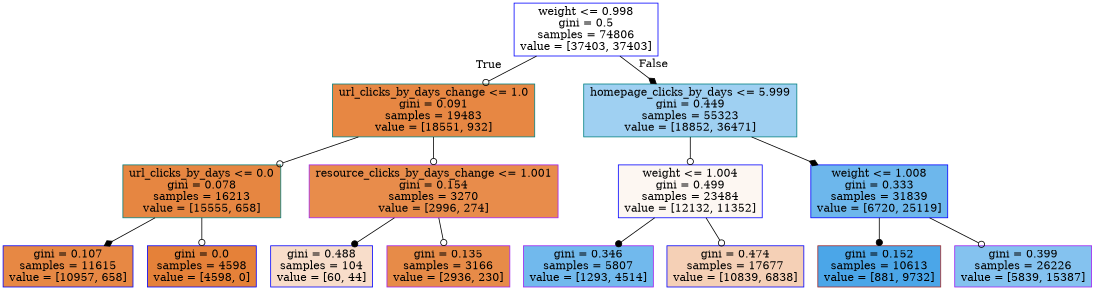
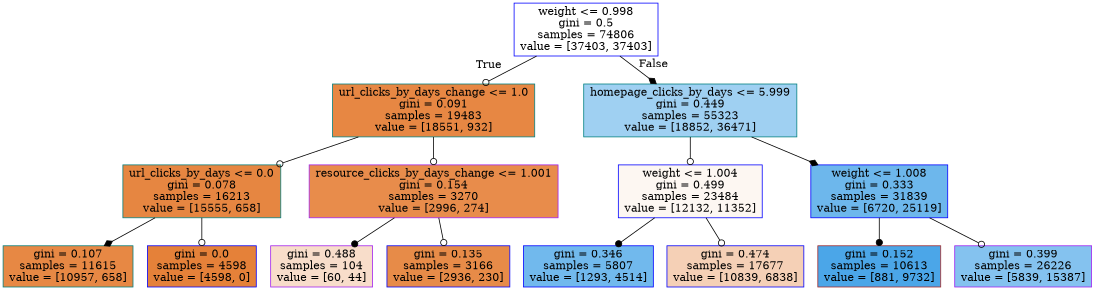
node "gini = 0.107 samples = 11615 value = [10957, 658]": color blue -> teal
node "gini = 0.488 samples = 104 value = [60, 44]": color blue -> purple
node "gini = 0.135 samples = 3166 value = [2936, 230]": color purple -> blue
node "gini = 0.346 samples = 5807 value = [1293, 4514]": color purple -> blue
